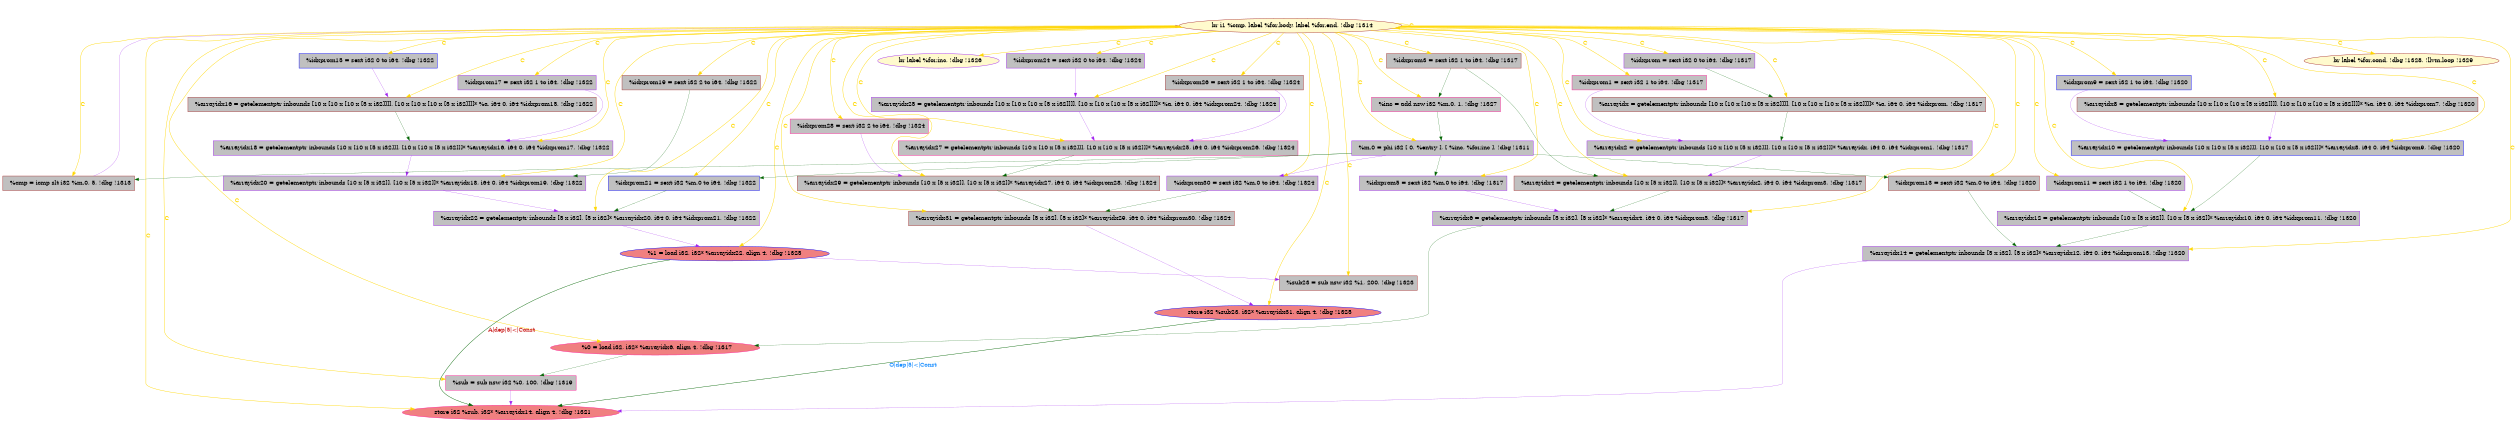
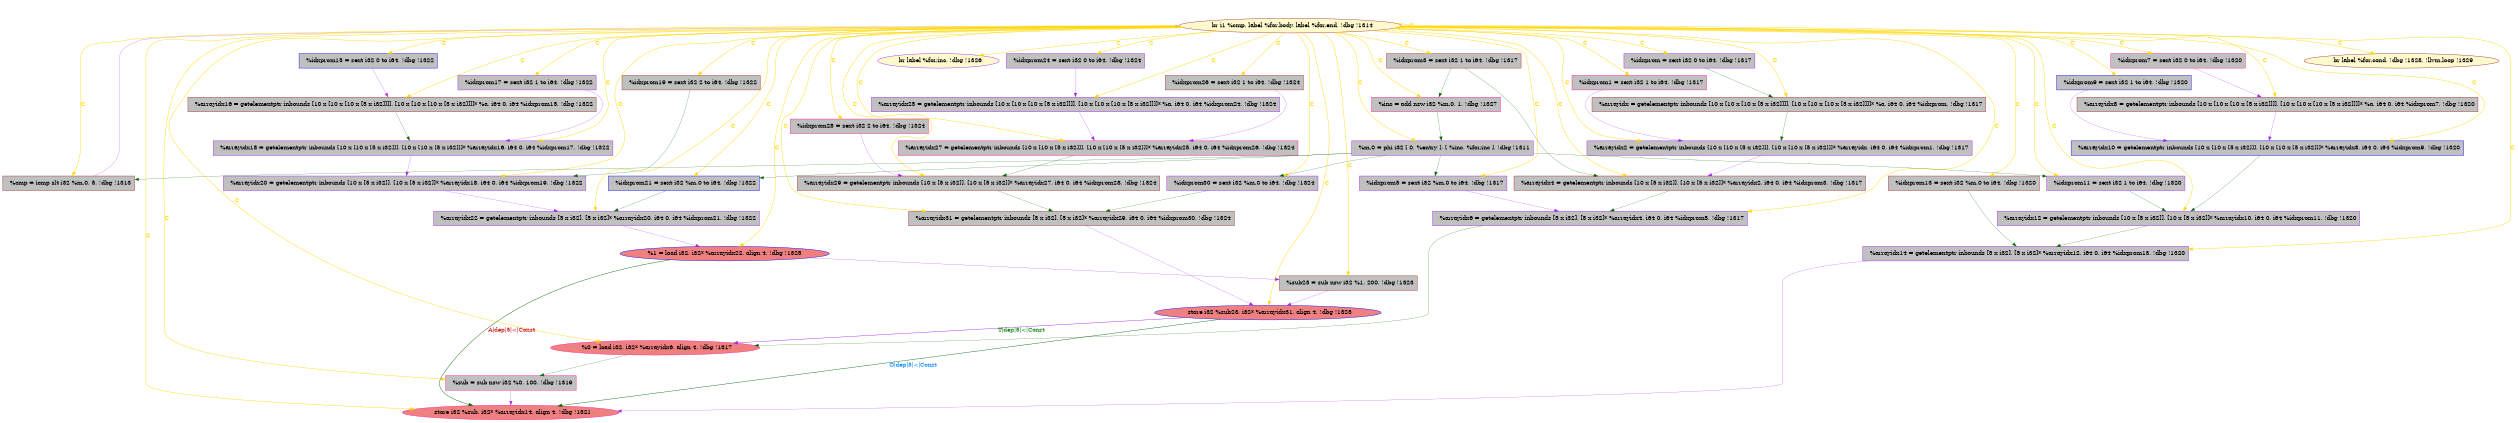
node "%idxprom7 = sext i32 0 to i64, !dbg !1320": added
edge "%m.0 = phi i32 [ 0, %entry ], [ %inc, %for.inc ], !dbg !1311" -> "%idxprom30 = sext i32 %m.0 to i64, !dbg !1324": color purple -> darkgreen
edge "%m.0 = phi i32 [ 0, %entry ], [ %inc, %for.inc ], !dbg !1311" -> "%idxprom13 = sext i32 %m.0 to i64, !dbg !1320": now "%m.0 = phi i32 [ 0, %entry ], [ %inc, %for.inc ], !dbg !1311" -> "%idxprom11 = sext i32 1 to i64, !dbg !1320"
edge "%sub23 = sub nsw i32 %1, 200, !dbg !1323" -> "store i32 %sub23, i32* %arrayidx31, align 4, !dbg !1325": added
edge "store i32 %sub23, i32* %arrayidx31, align 4, !dbg !1325" -> "%0 = load i32, i32* %arrayidx6, align 4, !dbg !1317": added, label "T|dep|5|<|Const"
